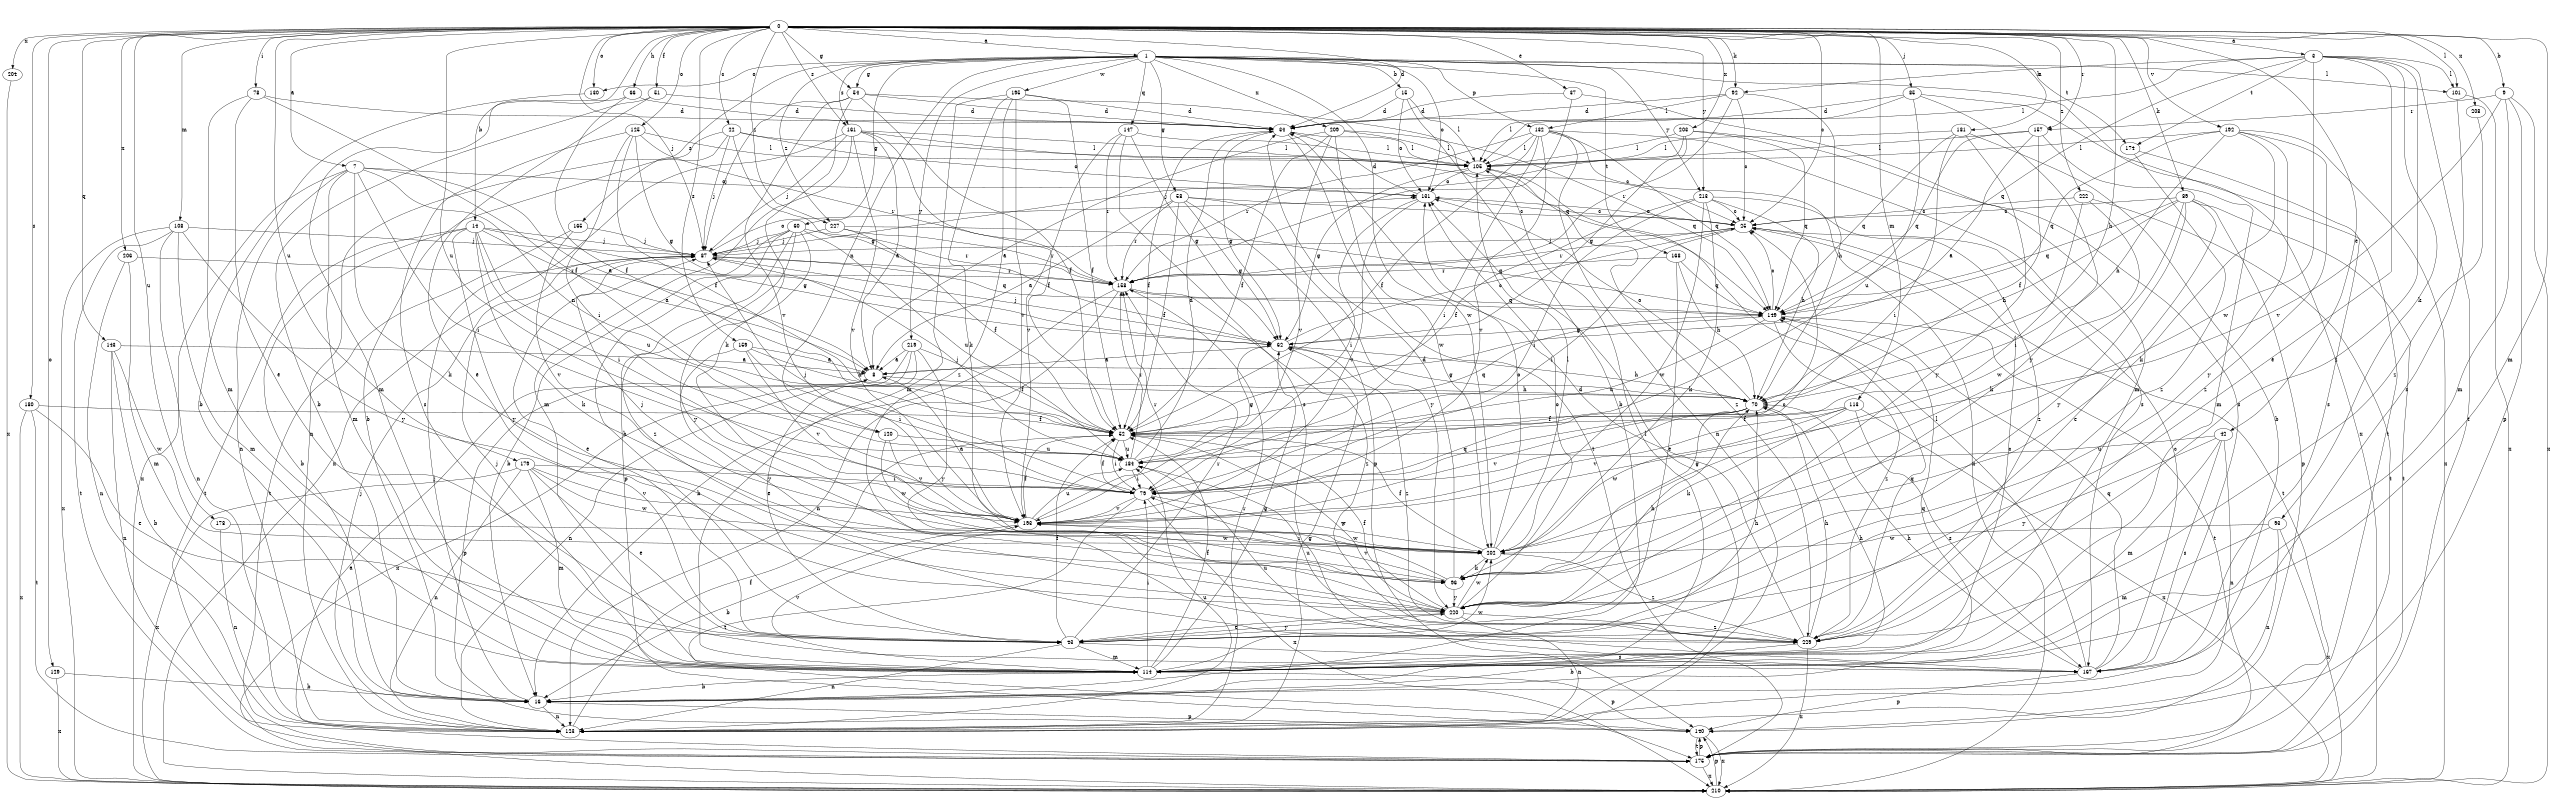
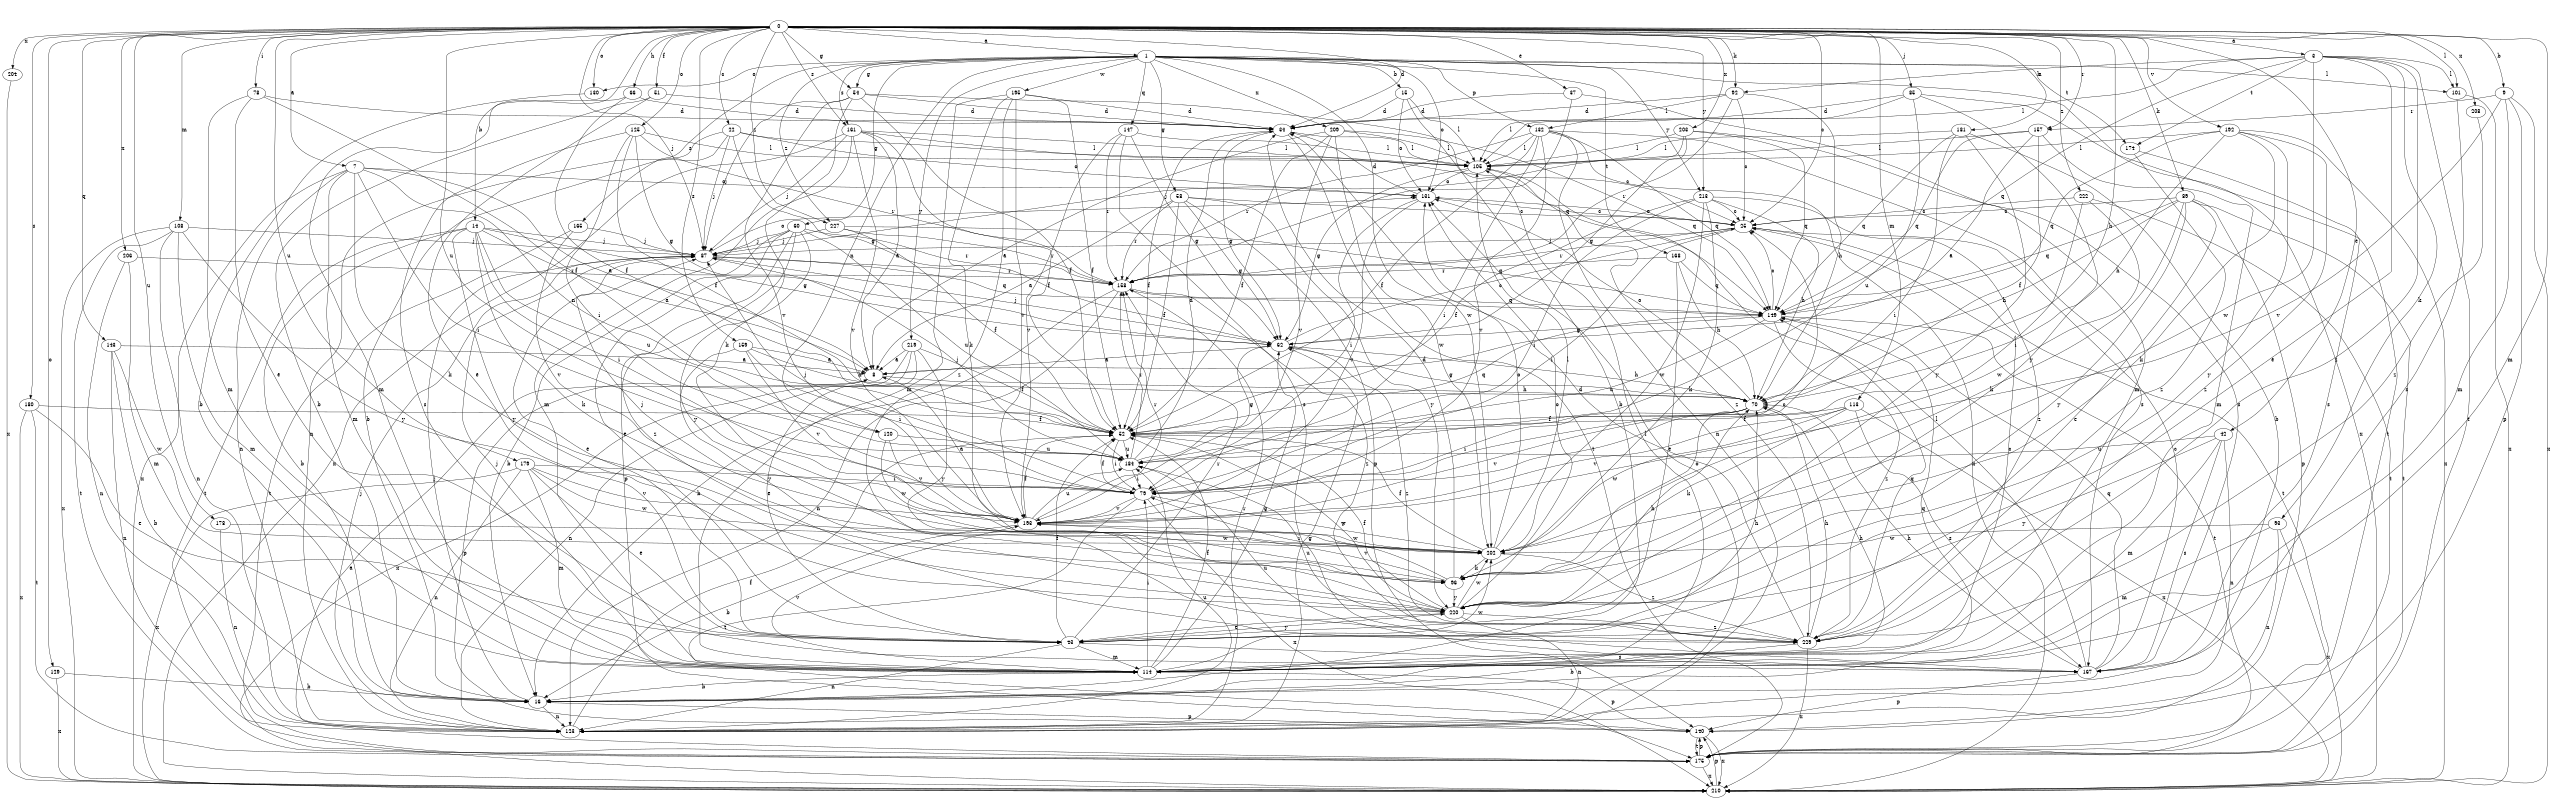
edge "60" -> "43": label "h" -> "e"
edge "70" -> "79": label "q" -> "i"
edge "123" -> "131": label "g" -> "o"
